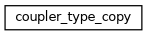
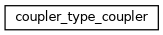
node "coupler_type_copy": label "coupler_type_copy" -> "coupler_type_coupler"
